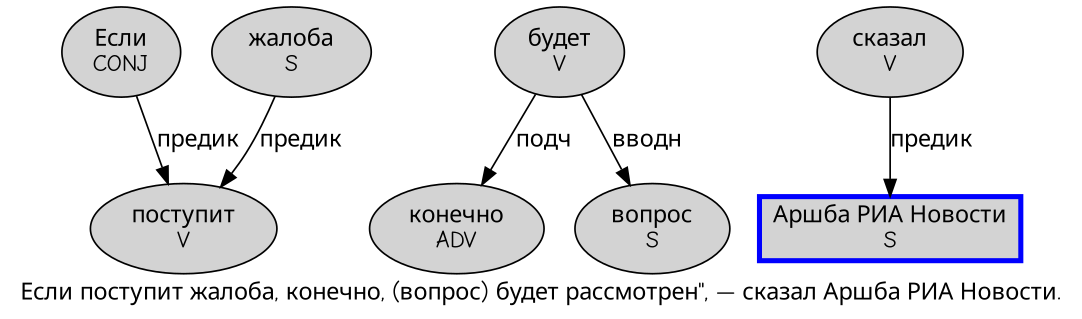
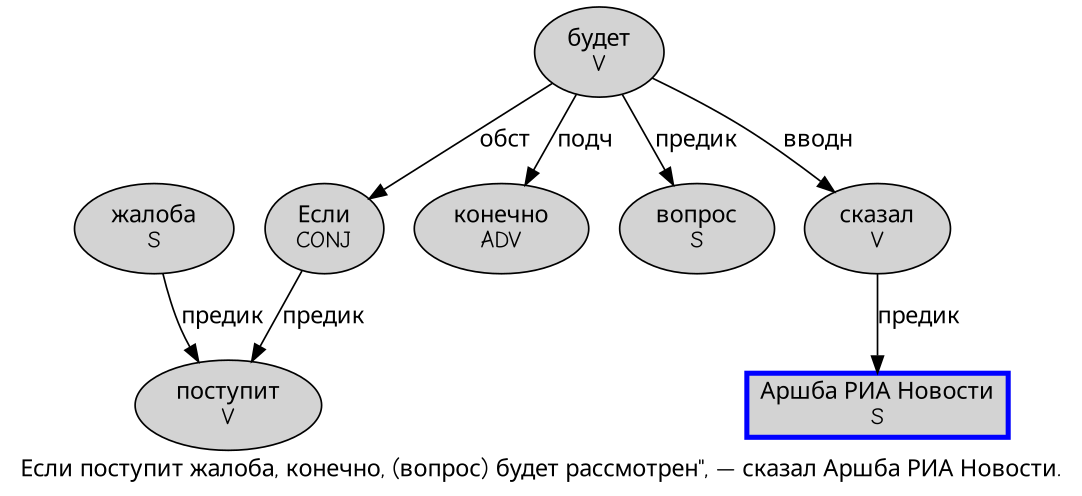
edge "будет V" -> "сказал V": added, label "вводн"
edge "будет V" -> "Если CONJ": added, label "обст"
edge "будет V" -> "вопрос S": label "вводн" -> "предик"
